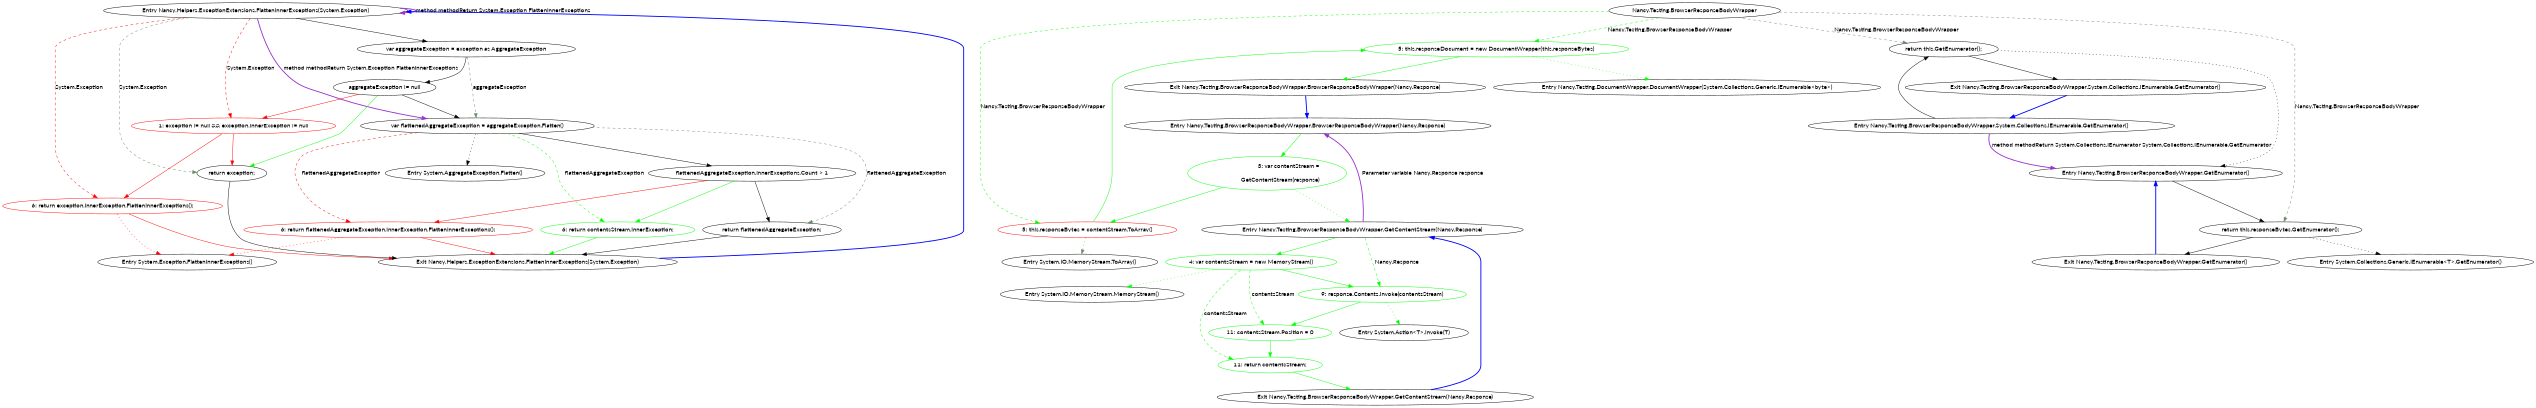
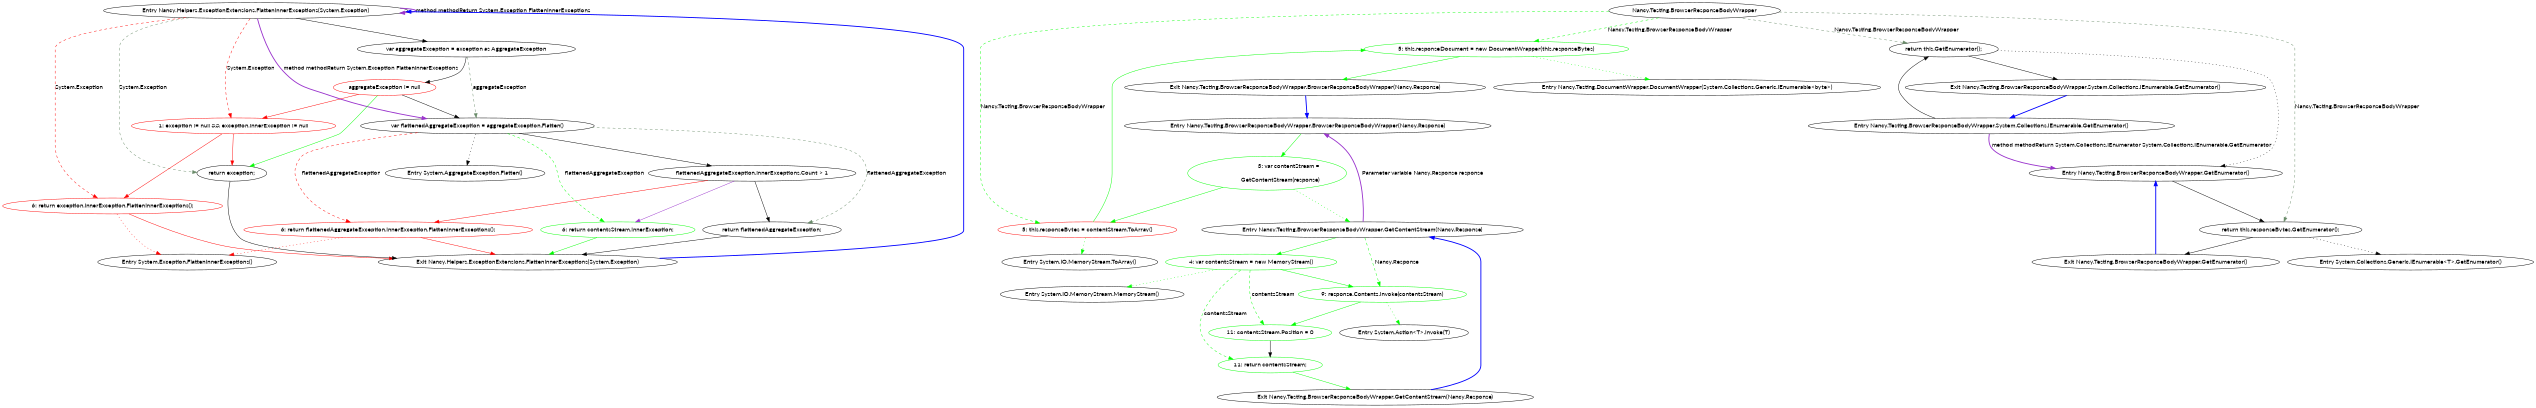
node "aggregateException != null": color black -> red
edge "flattenedAggregateException.InnerExceptions.Count > 1" -> "6: return contentsStream.InnerException;": color green -> darkorchid
edge "5: this.responseBytes = contentStream.ToArray()" -> "Entry System.IO.MemoryStream.ToArray()": color darkseagreen4 -> green
edge "11: contentsStream.Position = 0" -> "11: return contentsStream;": color green -> black
